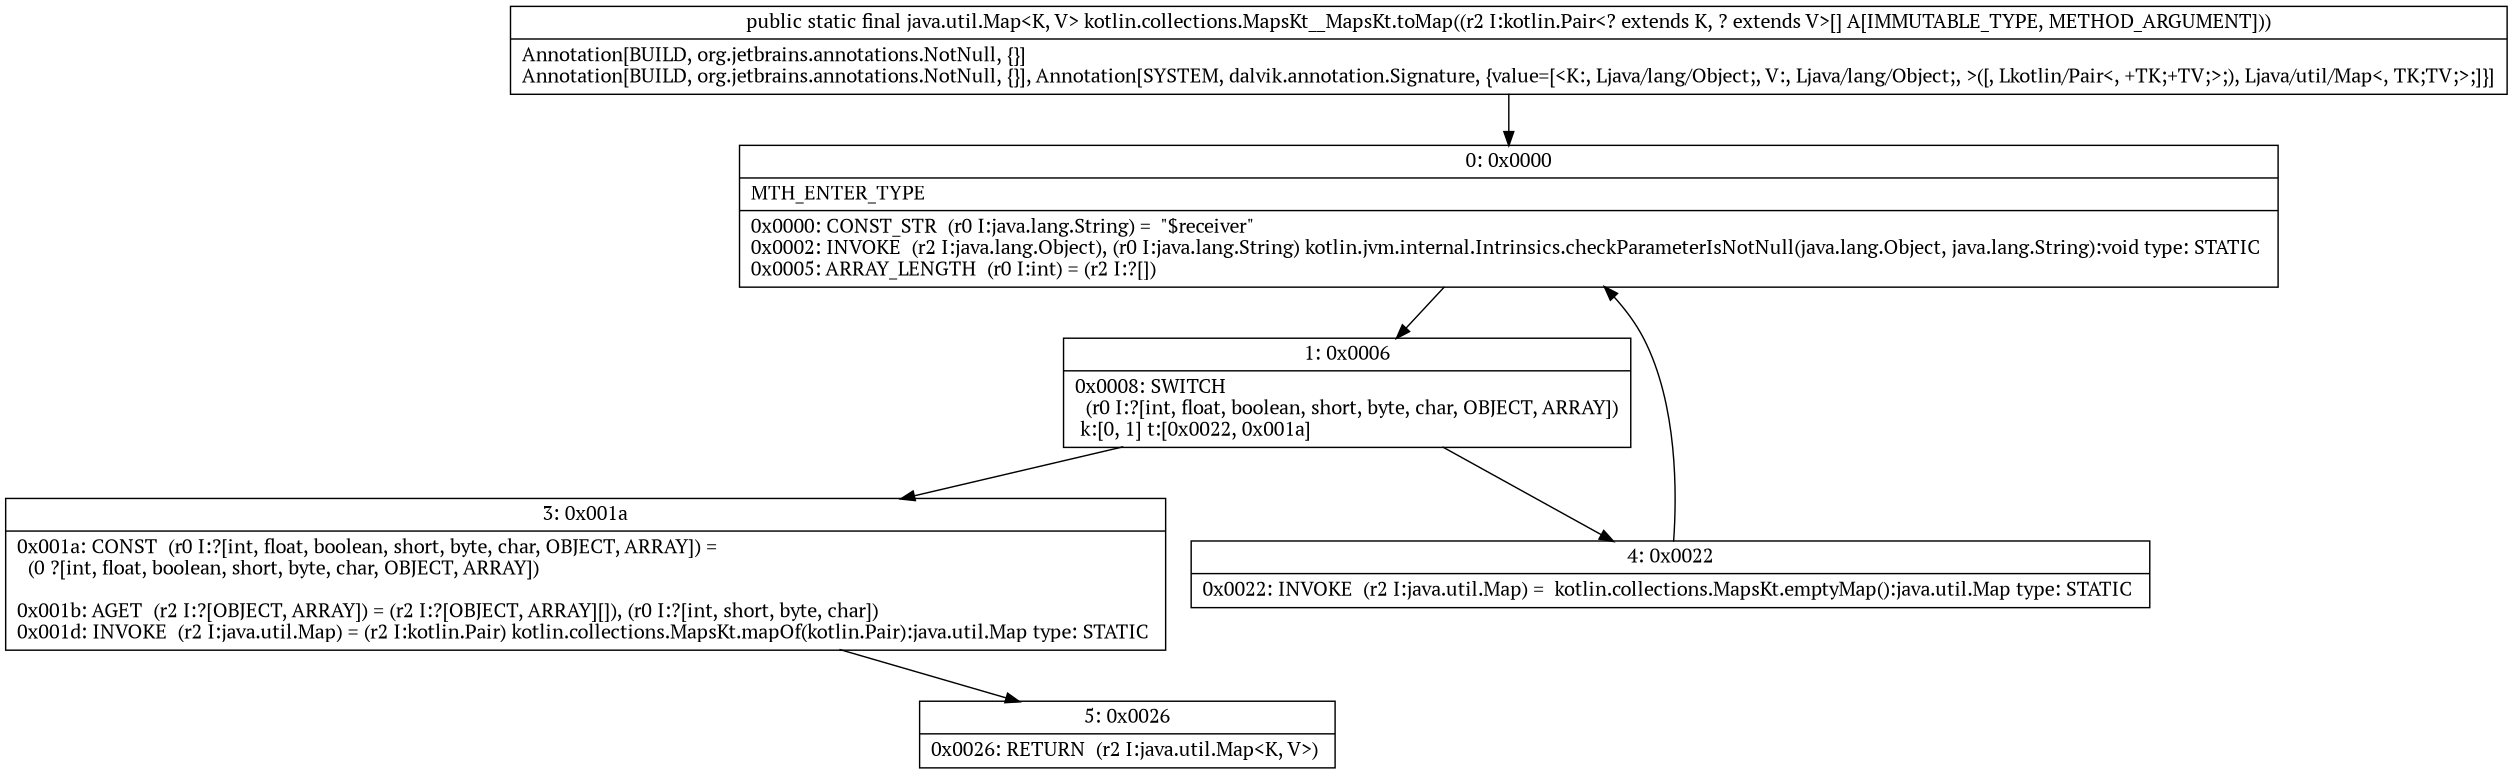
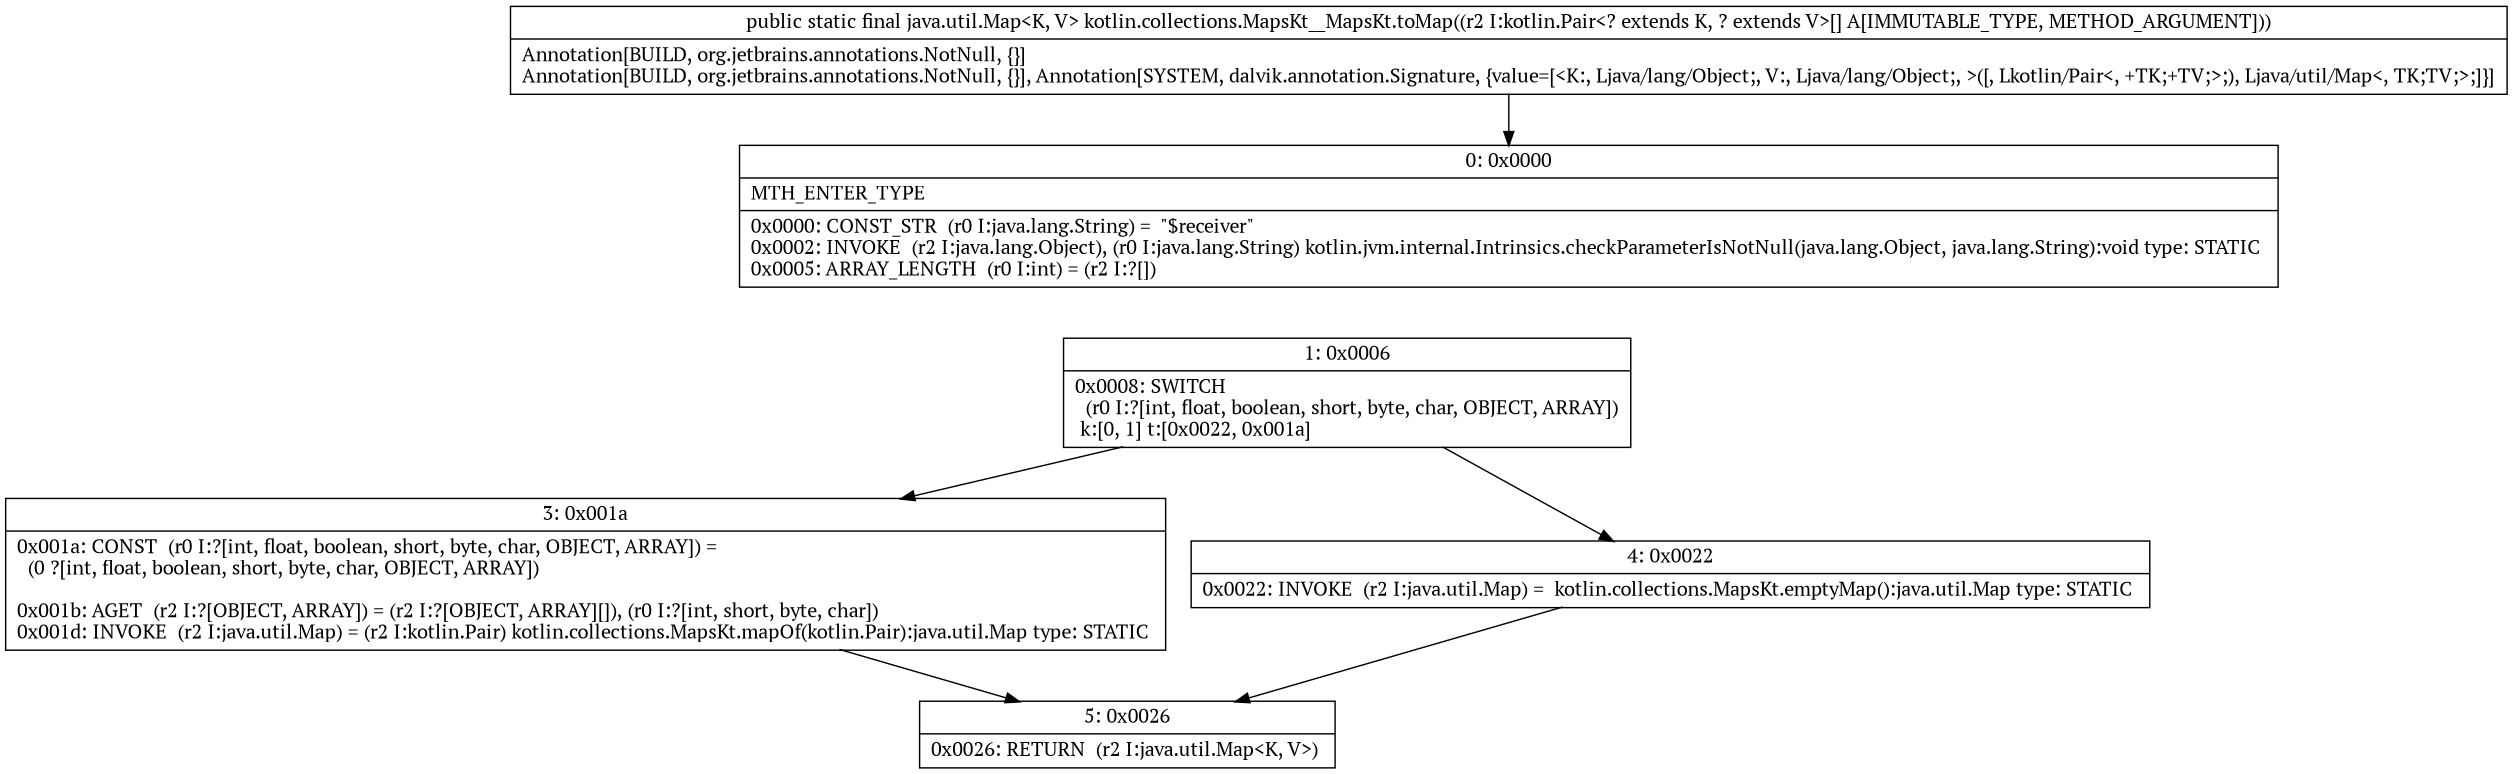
edge "0: 0x0000" -> "1: 0x0006": removed
edge "4: 0x0022" -> "0: 0x0000": now "4: 0x0022" -> "5: 0x0026"
